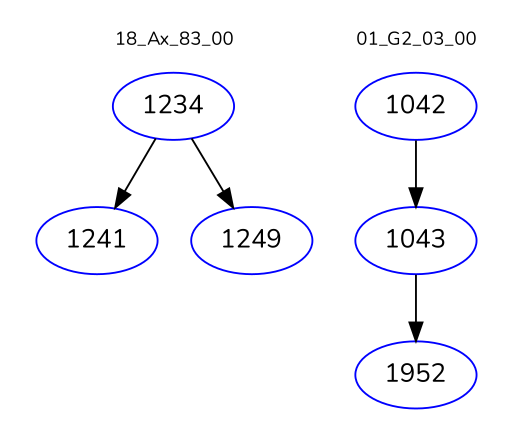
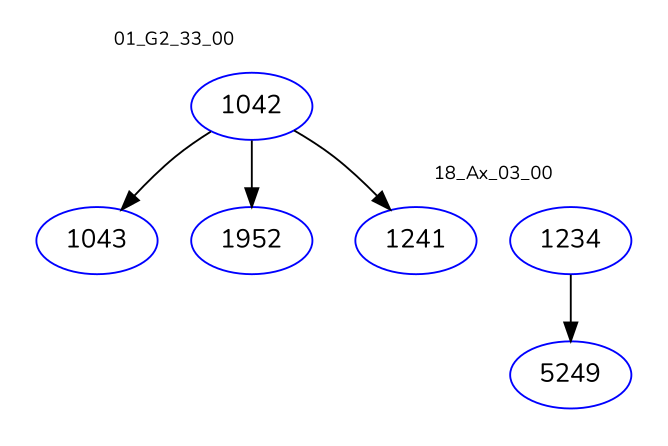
cluster "18_Ax_83_00": label "18_Ax_83_00" -> "18_Ax_03_00"
cluster "01_G2_03_00": label "01_G2_03_00" -> "01_G2_33_00"
edge "1234" -> "1241": now "1042" -> "1241"
node "1249": label "1249" -> "5249"
edge "1043" -> "1952": now "1042" -> "1952"
